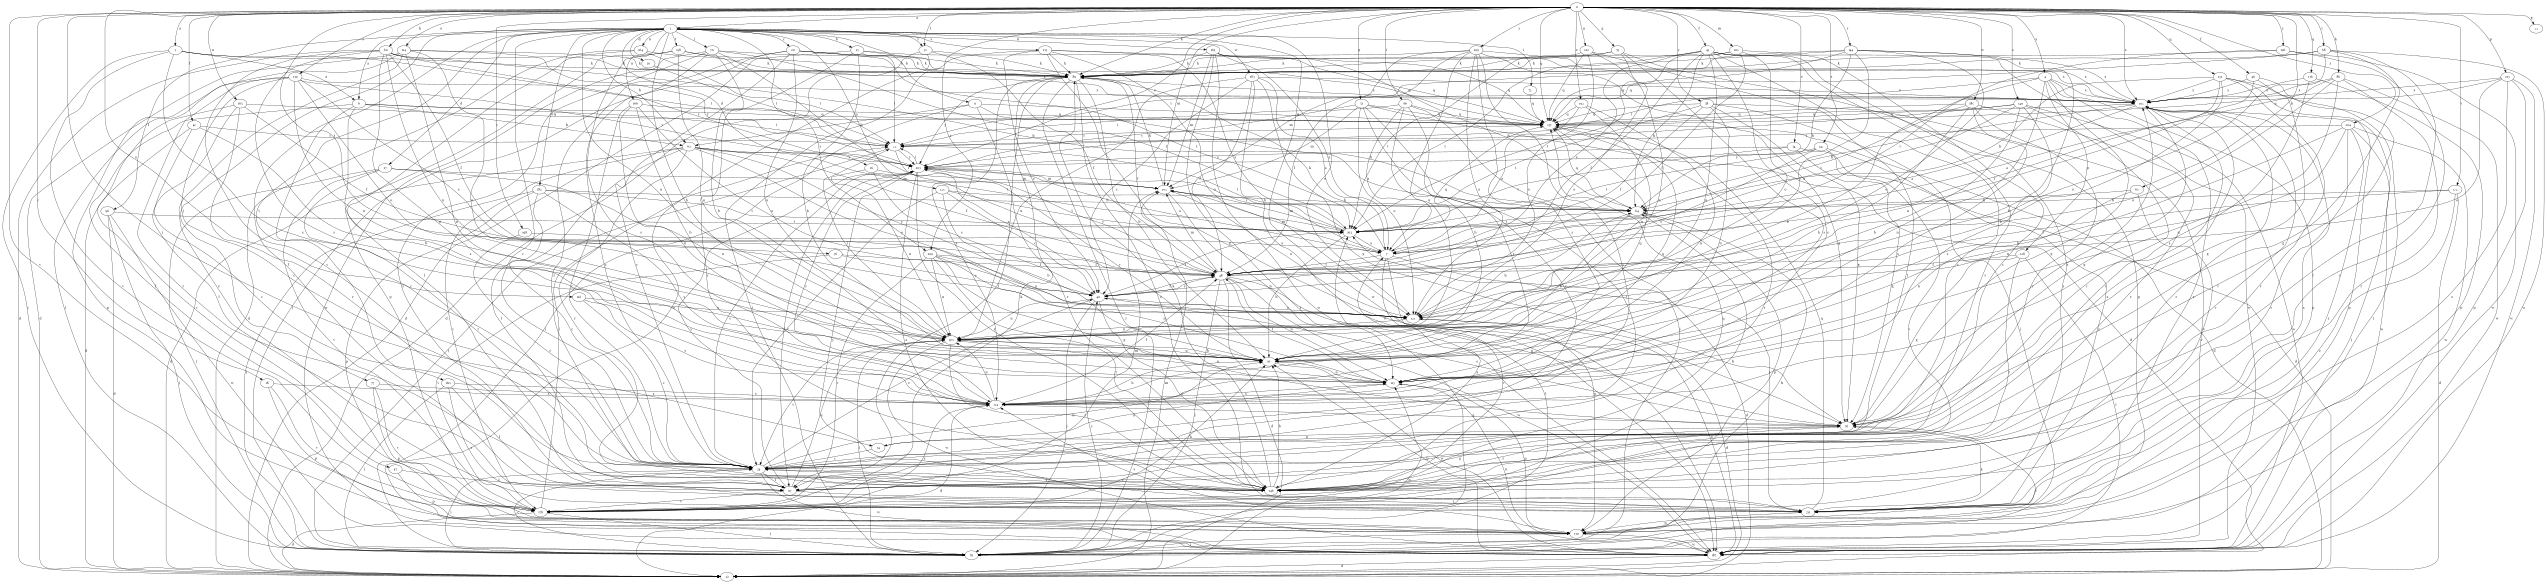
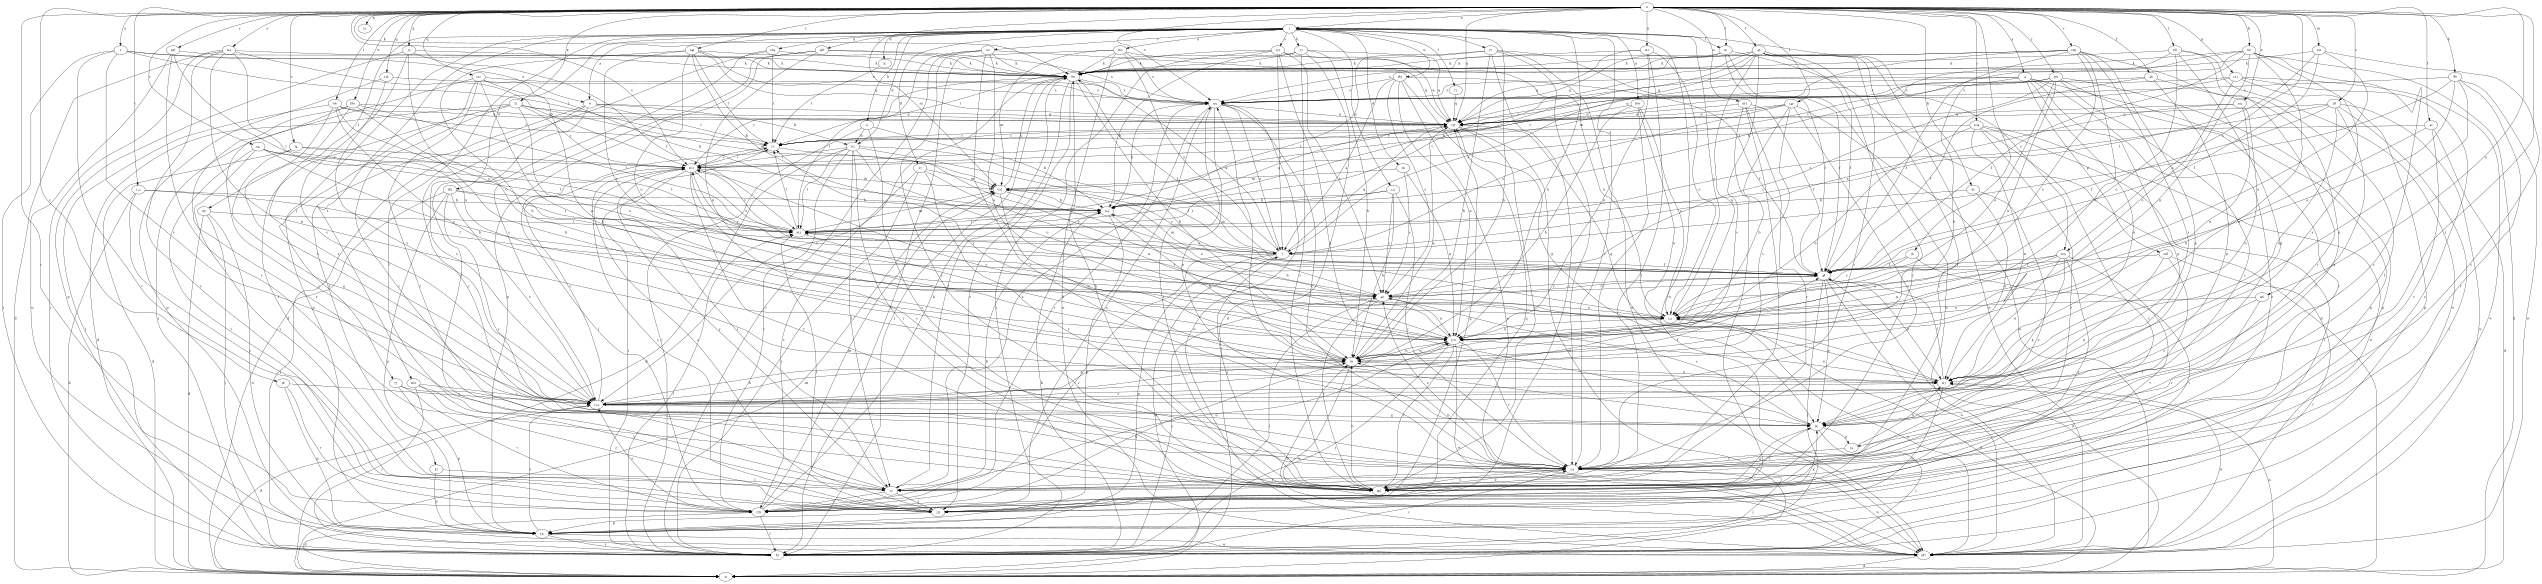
edge "9" -> "137": now "90" -> "137"
node "198": removed
